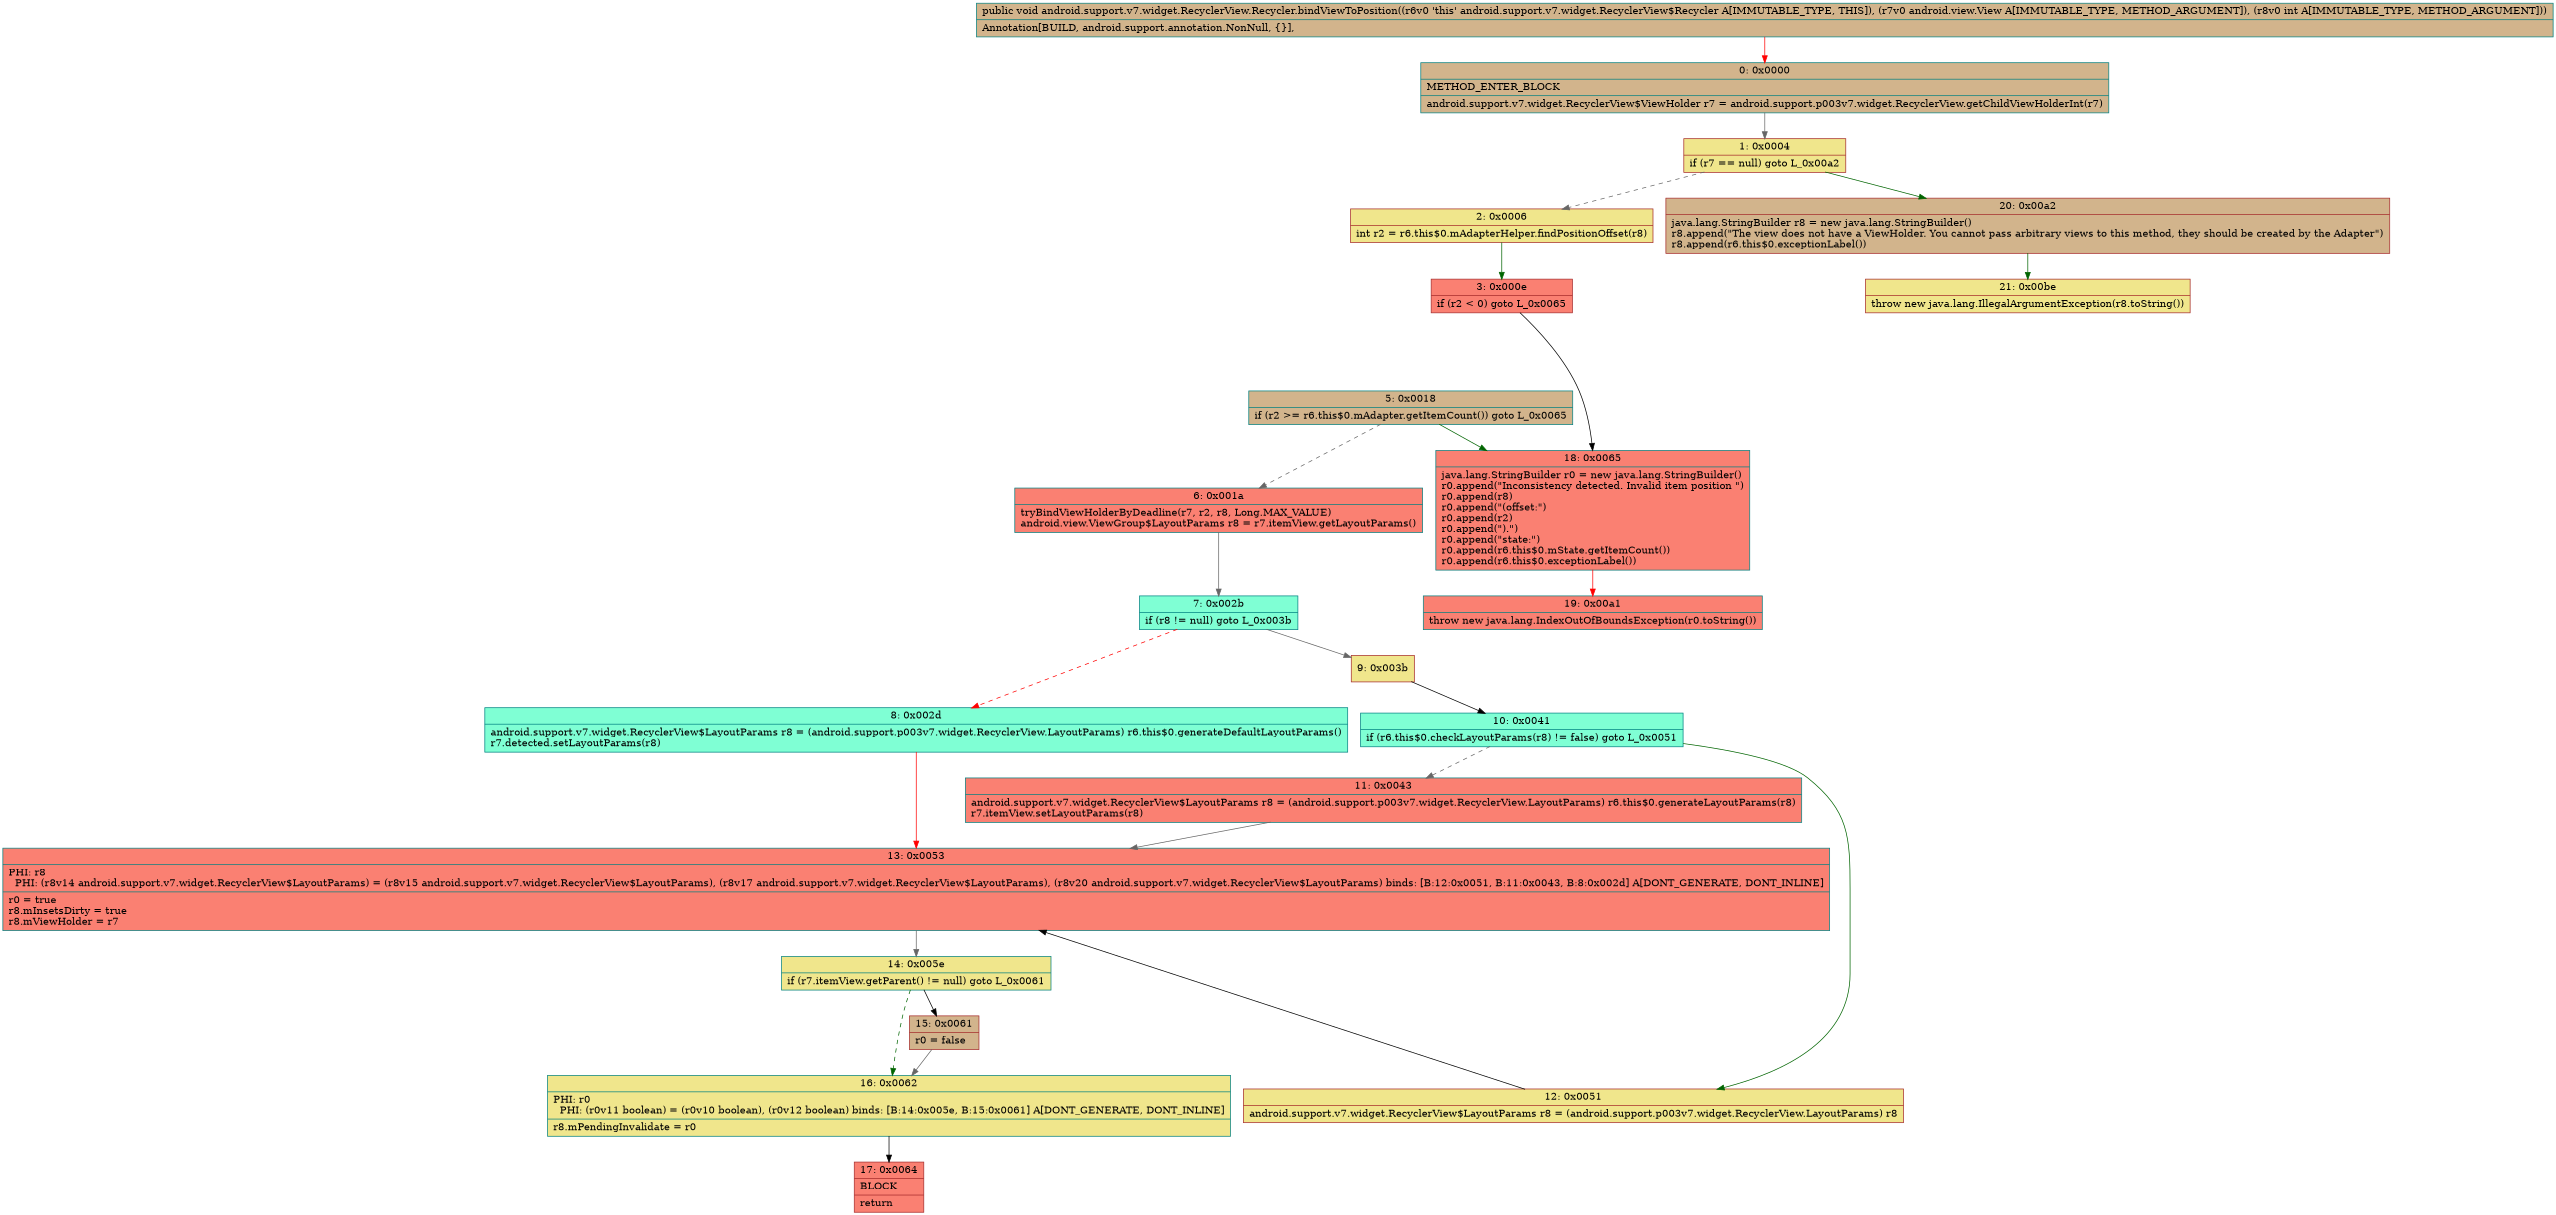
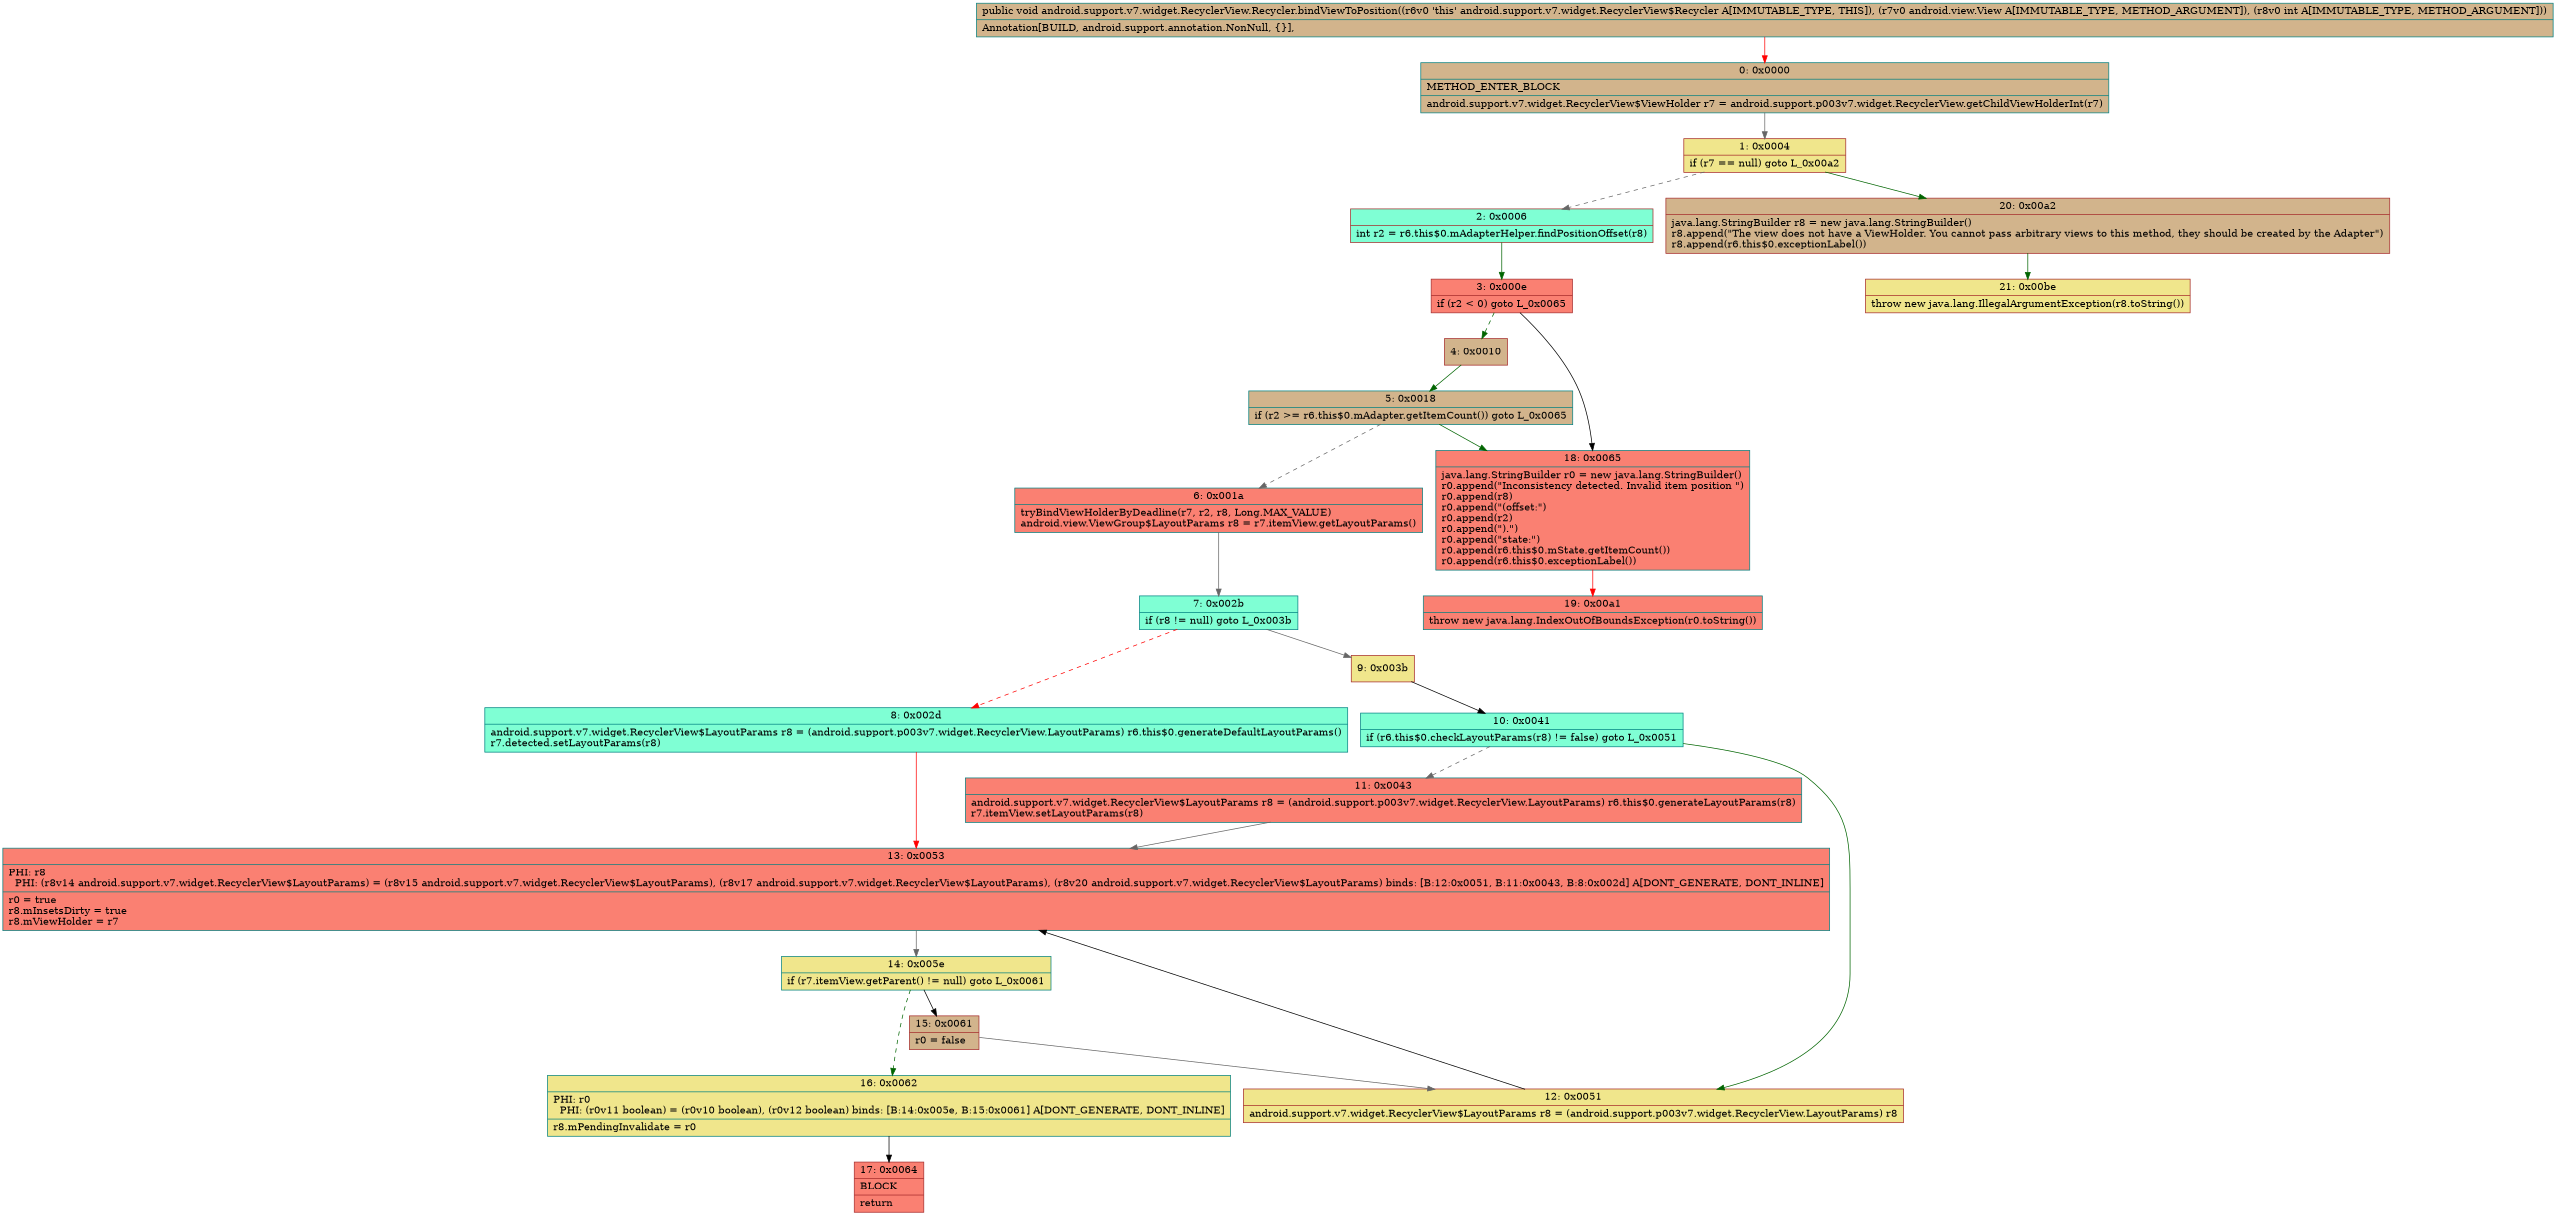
node "2: 0x0006": fillcolor khaki -> aquamarine
node "4: 0x0010": added
edge "15: 0x0061" -> "16: 0x0062": now "15: 0x0061" -> "12: 0x0051"
